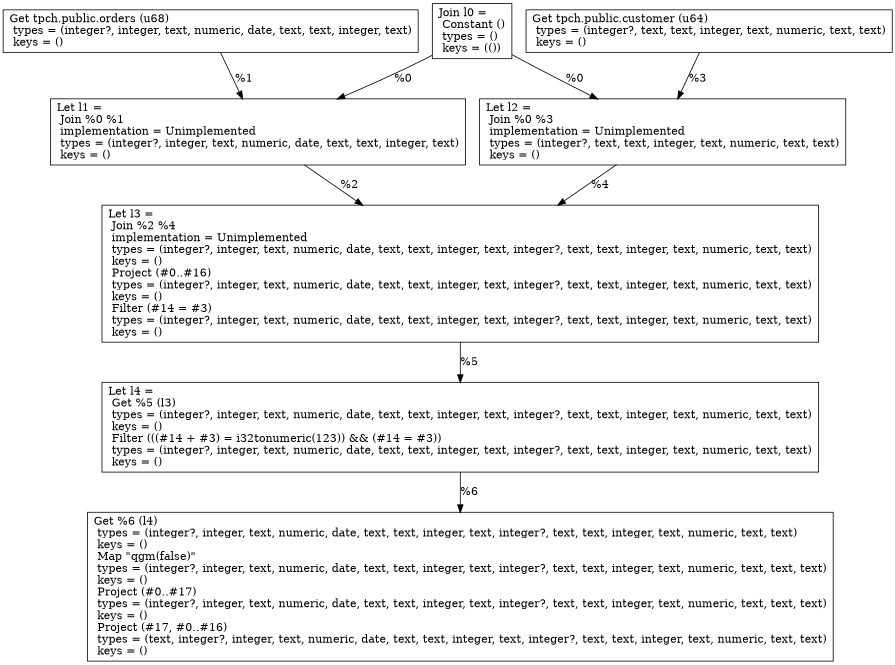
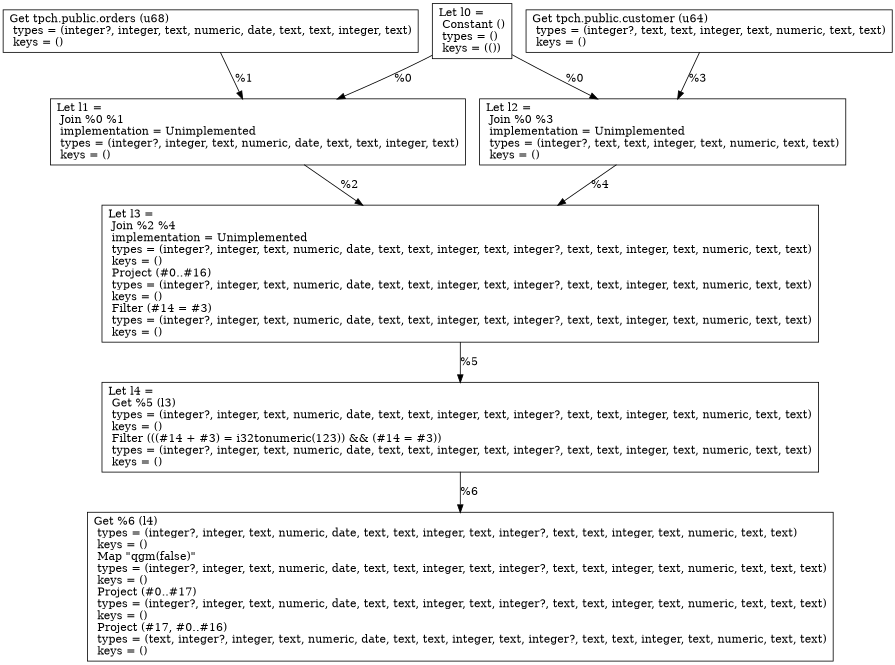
node "Join l0 = Constant () types = () keys = (())": label "Join l0 = Constant () types = () keys = (())" -> "Let l0 = Constant () types = () keys = (())"
